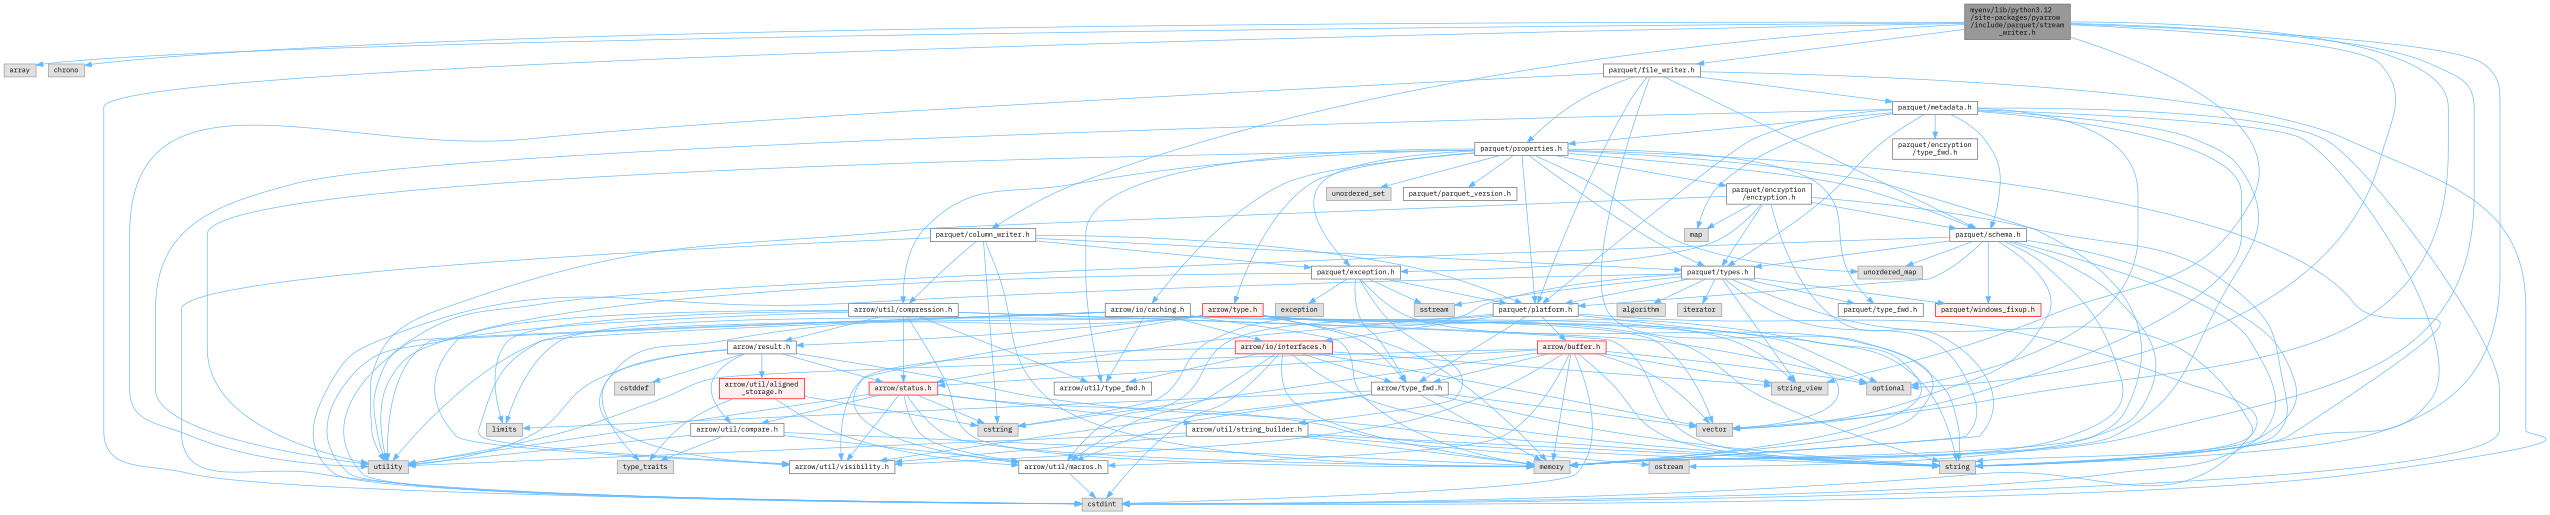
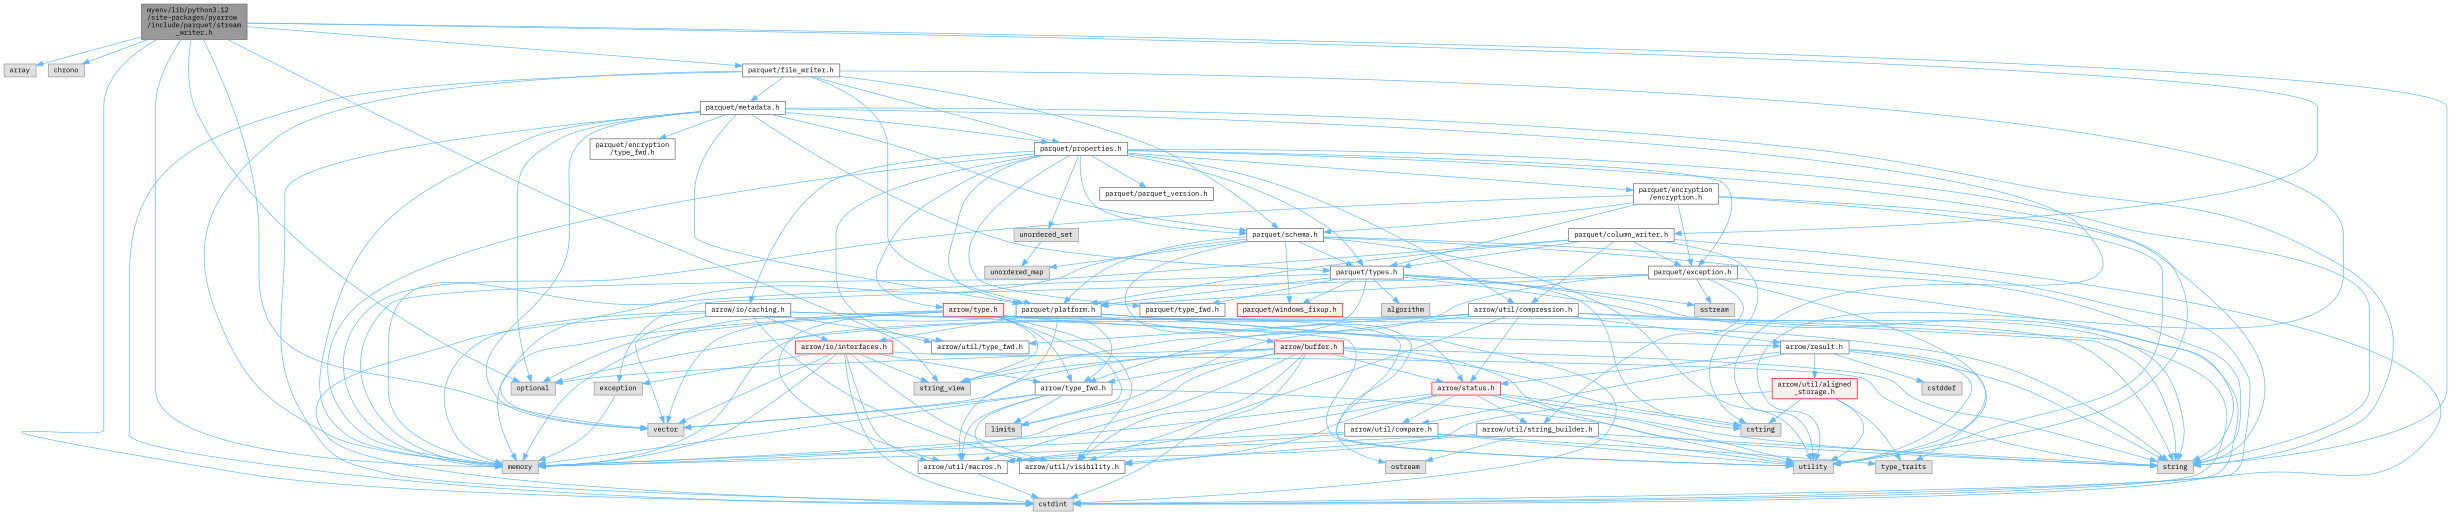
node "map": removed
edge "parquet/properties.h" -> "unordered_map": now "unordered_set" -> "unordered_map"
node "iterator": removed
edge "arrow/io/interfaces.h" -> "arrow/util/type_fwd.h": now "arrow/io/interfaces.h" -> "exception"
edge "arrow/util/aligned _storage.h" -> "utility": added
edge "parquet/schema.h" -> "memory": now "exception" -> "memory"
